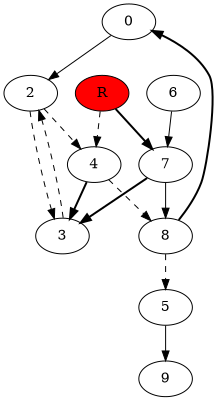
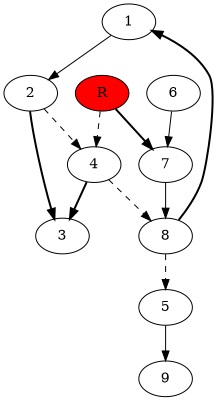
node "0": label "0" -> "1"
edge "2" -> "3": style dashed -> bold
edge "3" -> "2": removed
edge "7" -> "3": removed
